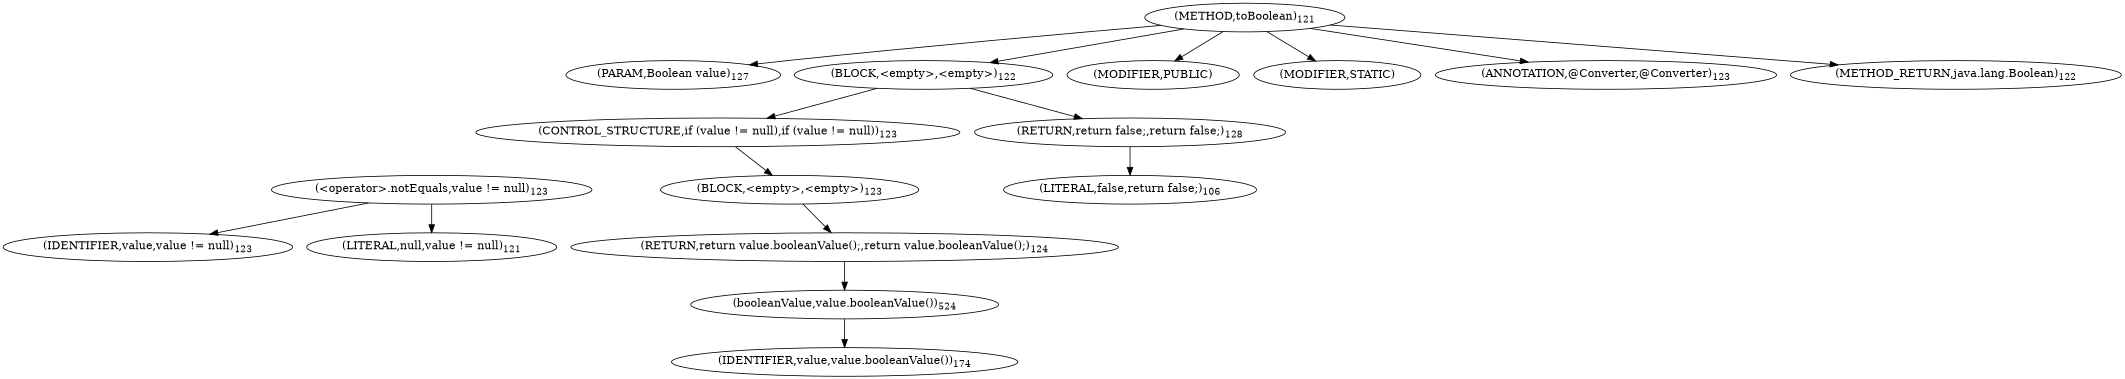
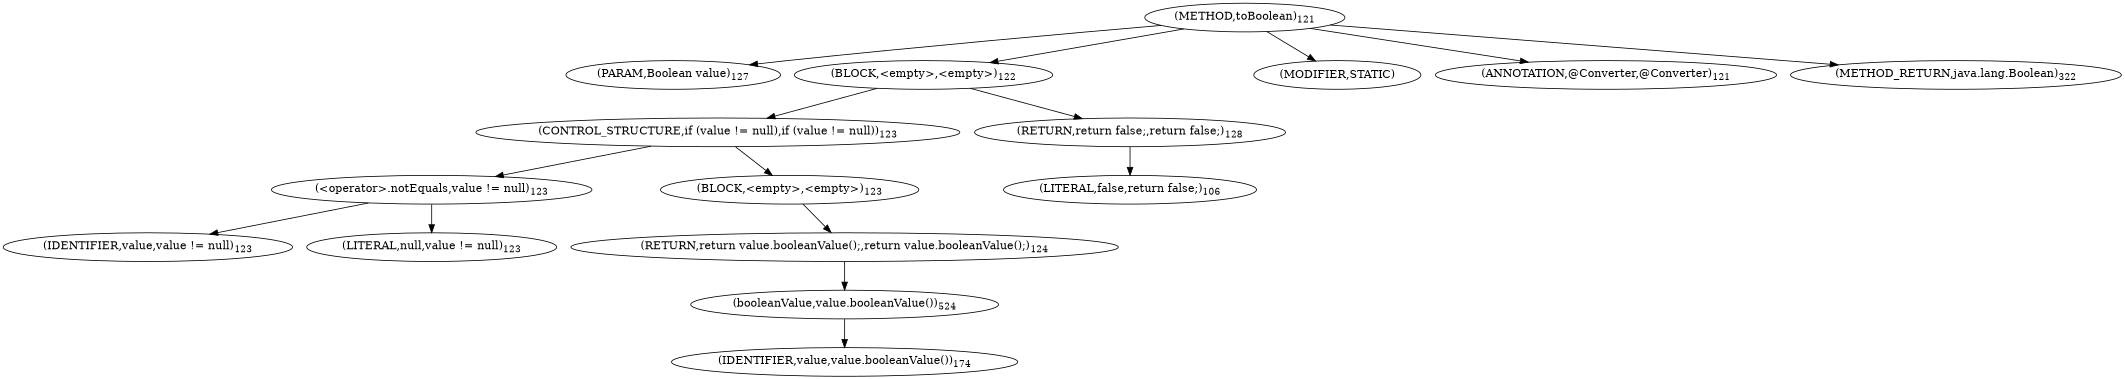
node "(ANNOTATION,@Converter,@Converter)": text "123" -> "121"
node "(METHOD_RETURN,java.lang.Boolean)": text "122" -> "322"
node "(MODIFIER,PUBLIC)": removed
edge "(CONTROL_STRUCTURE,if (value != null),if (value != null))" -> "(<operator>.notEquals,value != null)": added
node "(LITERAL,null,value != null)": text "121" -> "123"
